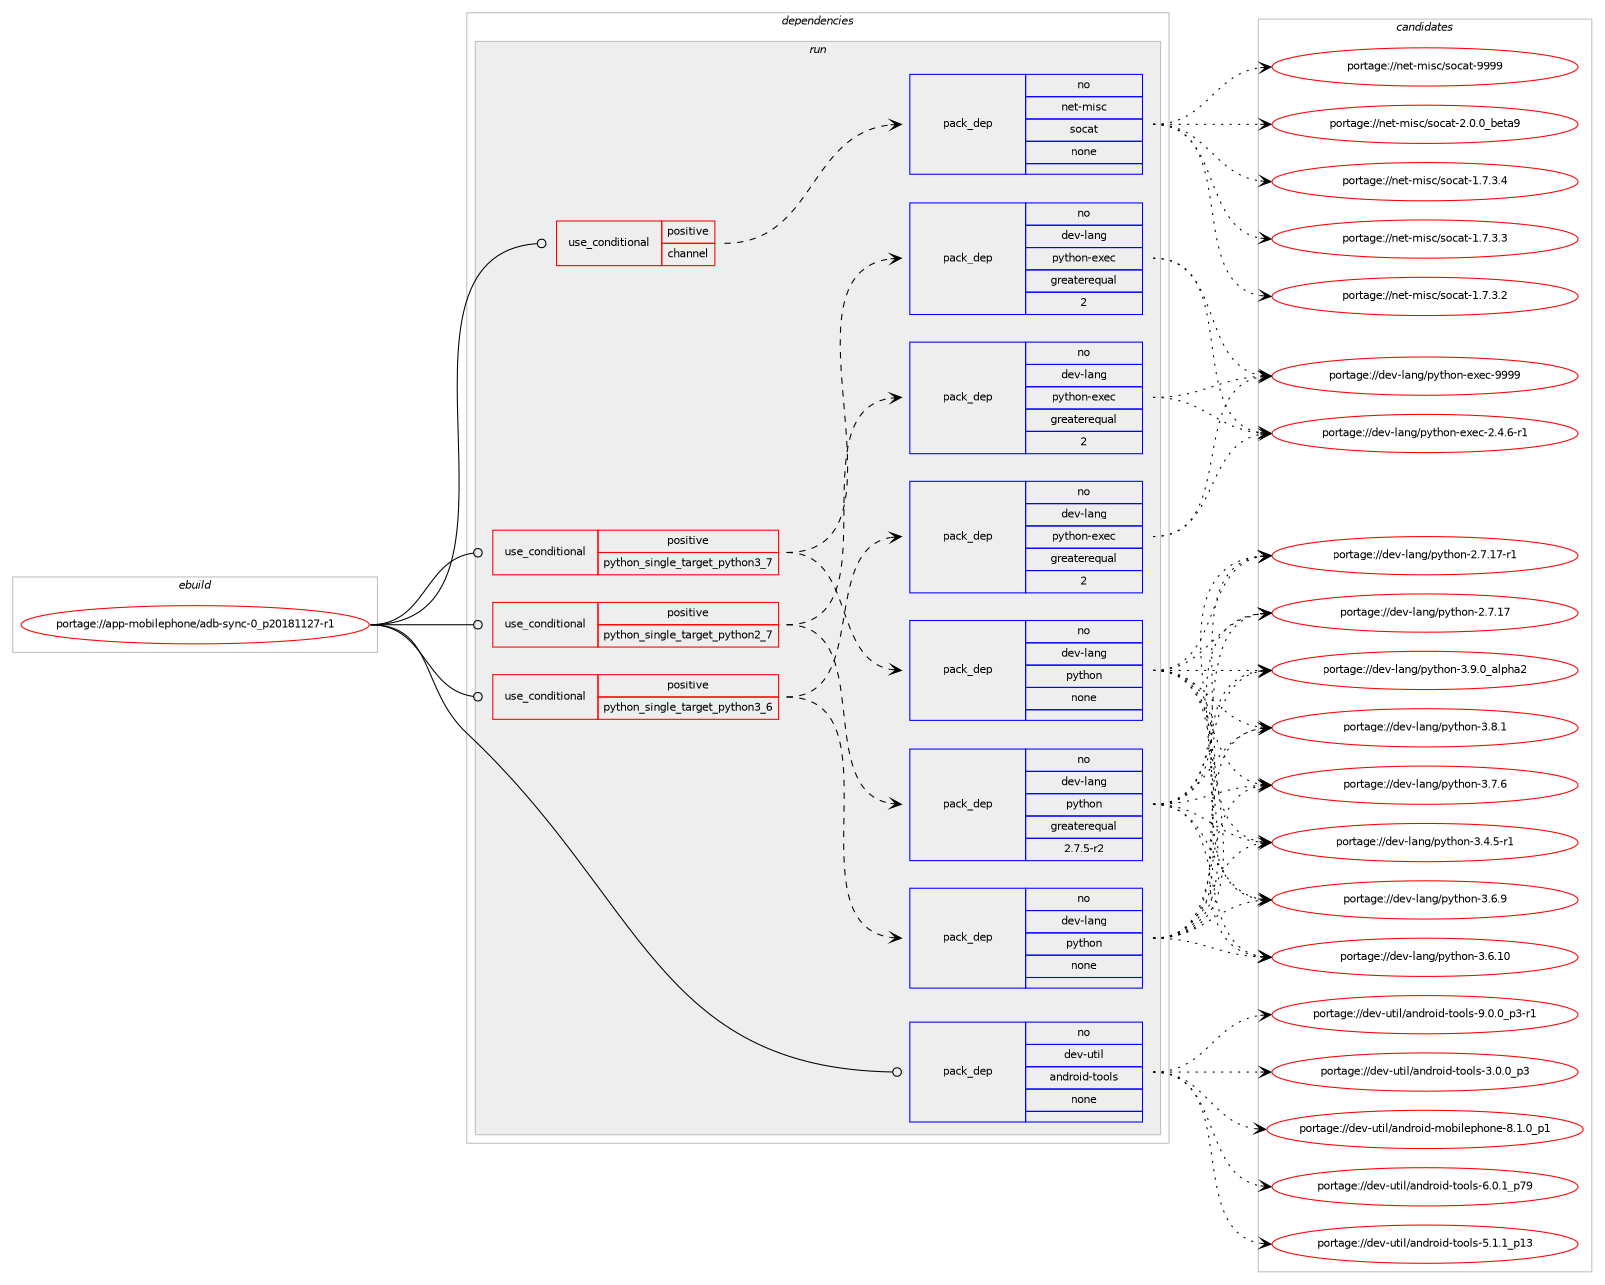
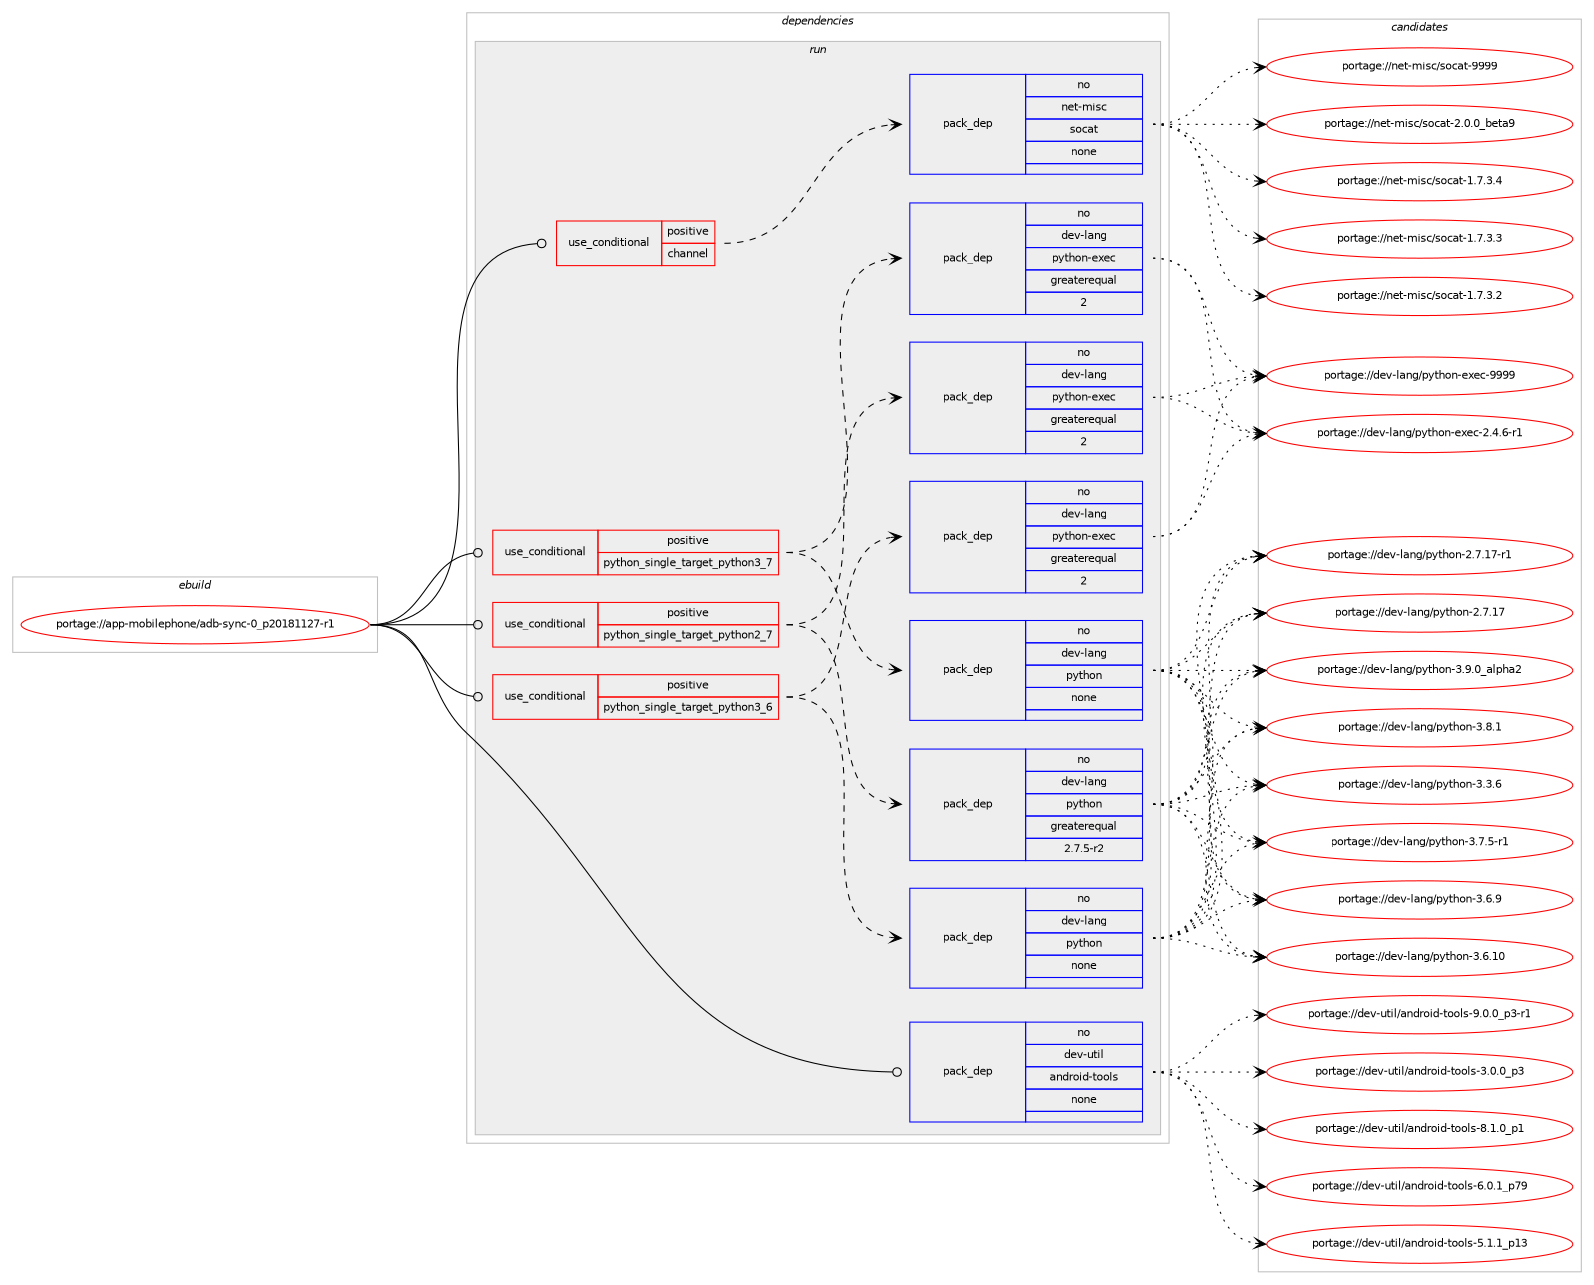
node "portage://dev-lang/python-3.7.6": label "portage://dev-lang/python-3.7.6" -> "portage://dev-lang/python-3.3.6"
node "portage://dev-lang/python-3.4.5-r1": label "portage://dev-lang/python-3.4.5-r1" -> "portage://dev-lang/python-3.7.5-r1"
node "portage://dev-util/android-mobilephone-8.1.0_p1": label "portage://dev-util/android-mobilephone-8.1.0_p1" -> "portage://dev-util/android-tools-8.1.0_p1"
